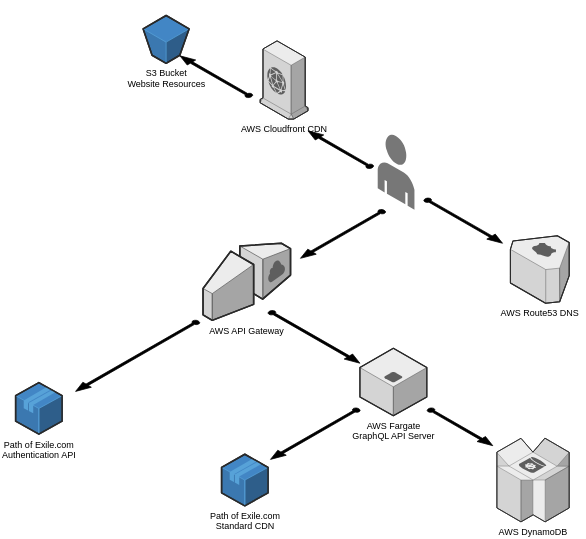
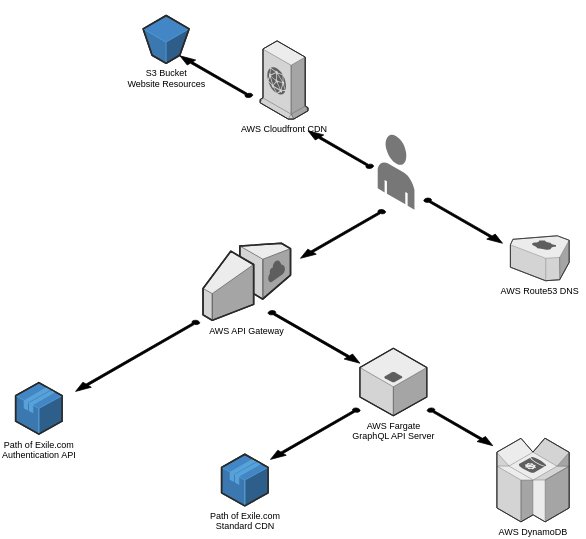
node "AWS Route53 DNS": size 59x68 -> 59x45
